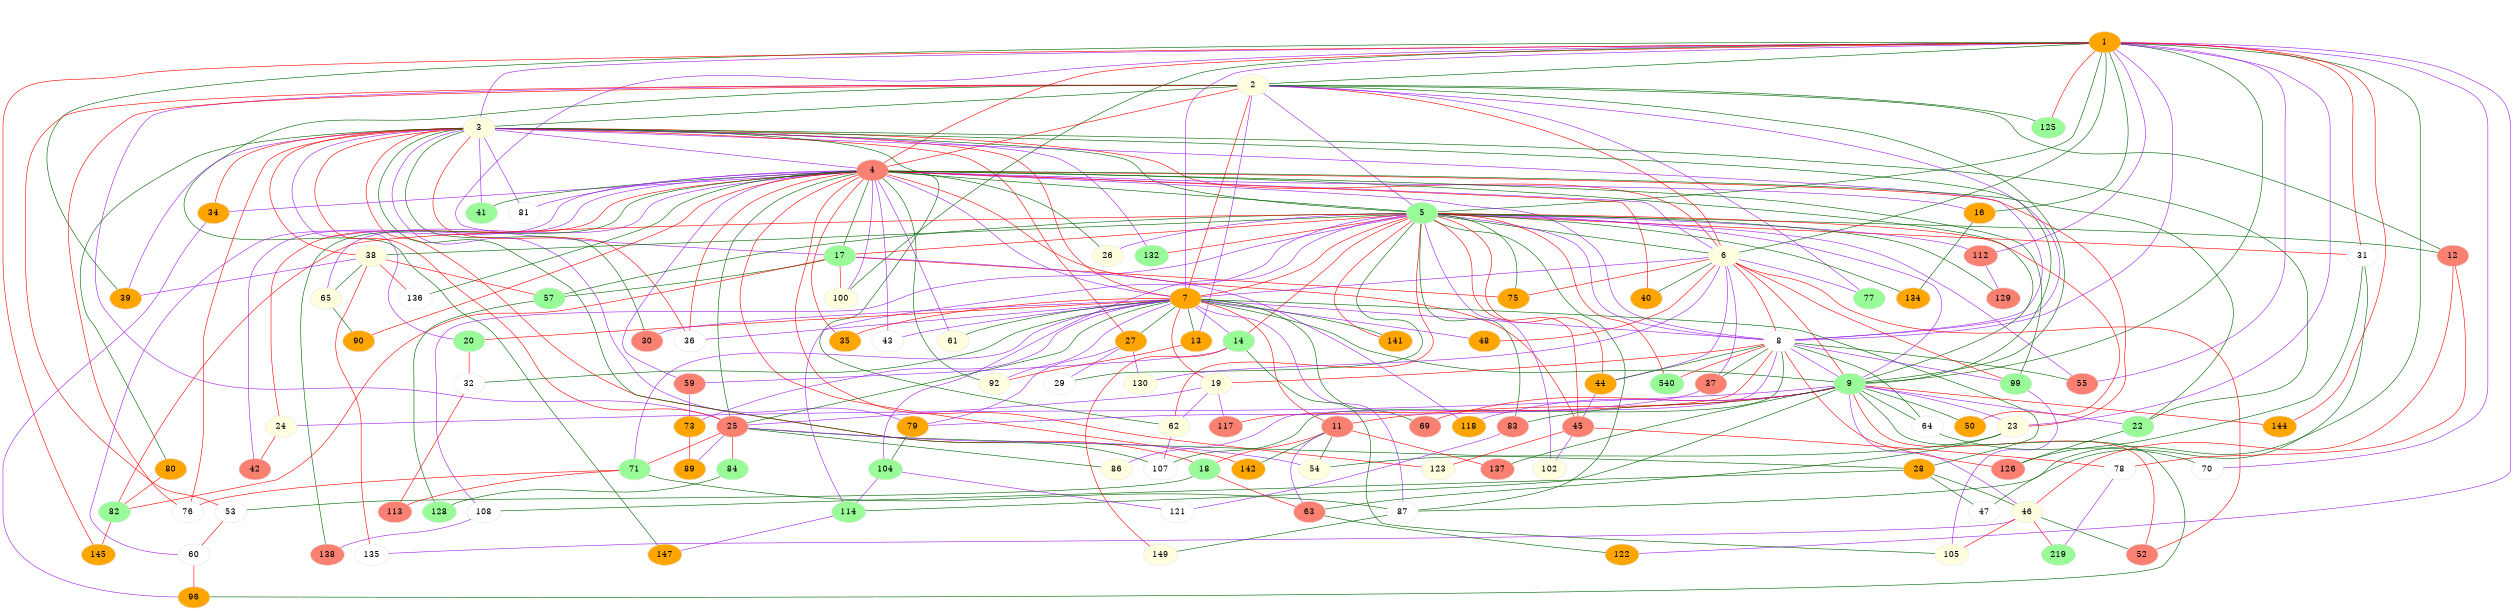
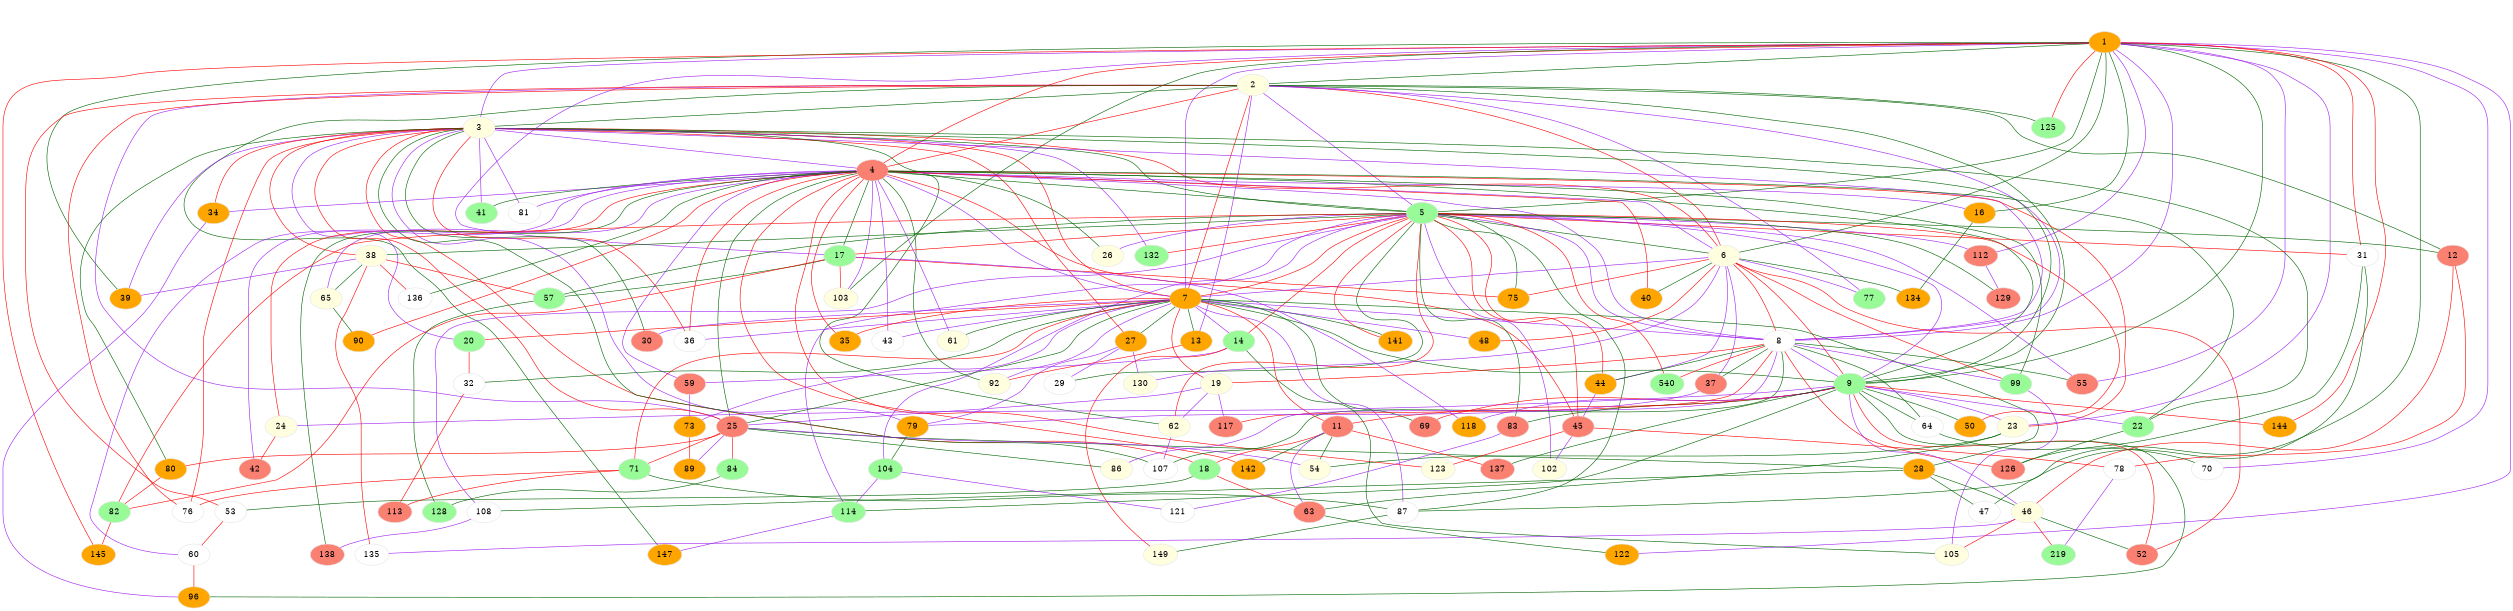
edge "5" -- "134": now "6" -- "134"
node "100": label "100" -> "103"
edge "7" -- "71": color purple -> red
edge "25" -- "80": added
